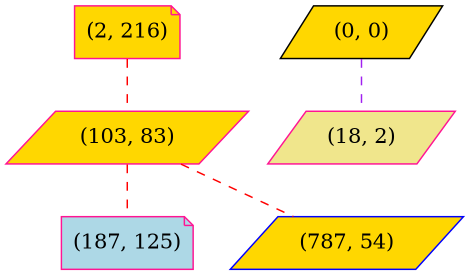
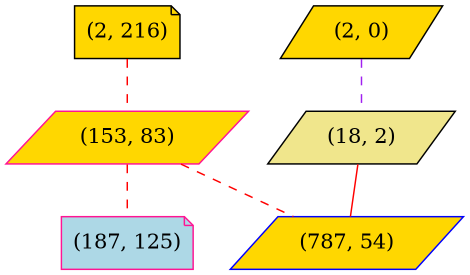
node "(2, 216)": color deeppink -> black
node "(0, 0)": label "(0, 0)" -> "(2, 0)"
node "(103, 83)": label "(103, 83)" -> "(153, 83)"
node "(18, 2)": color deeppink -> black
edge "(18, 2)" -- "(787, 54)": added
